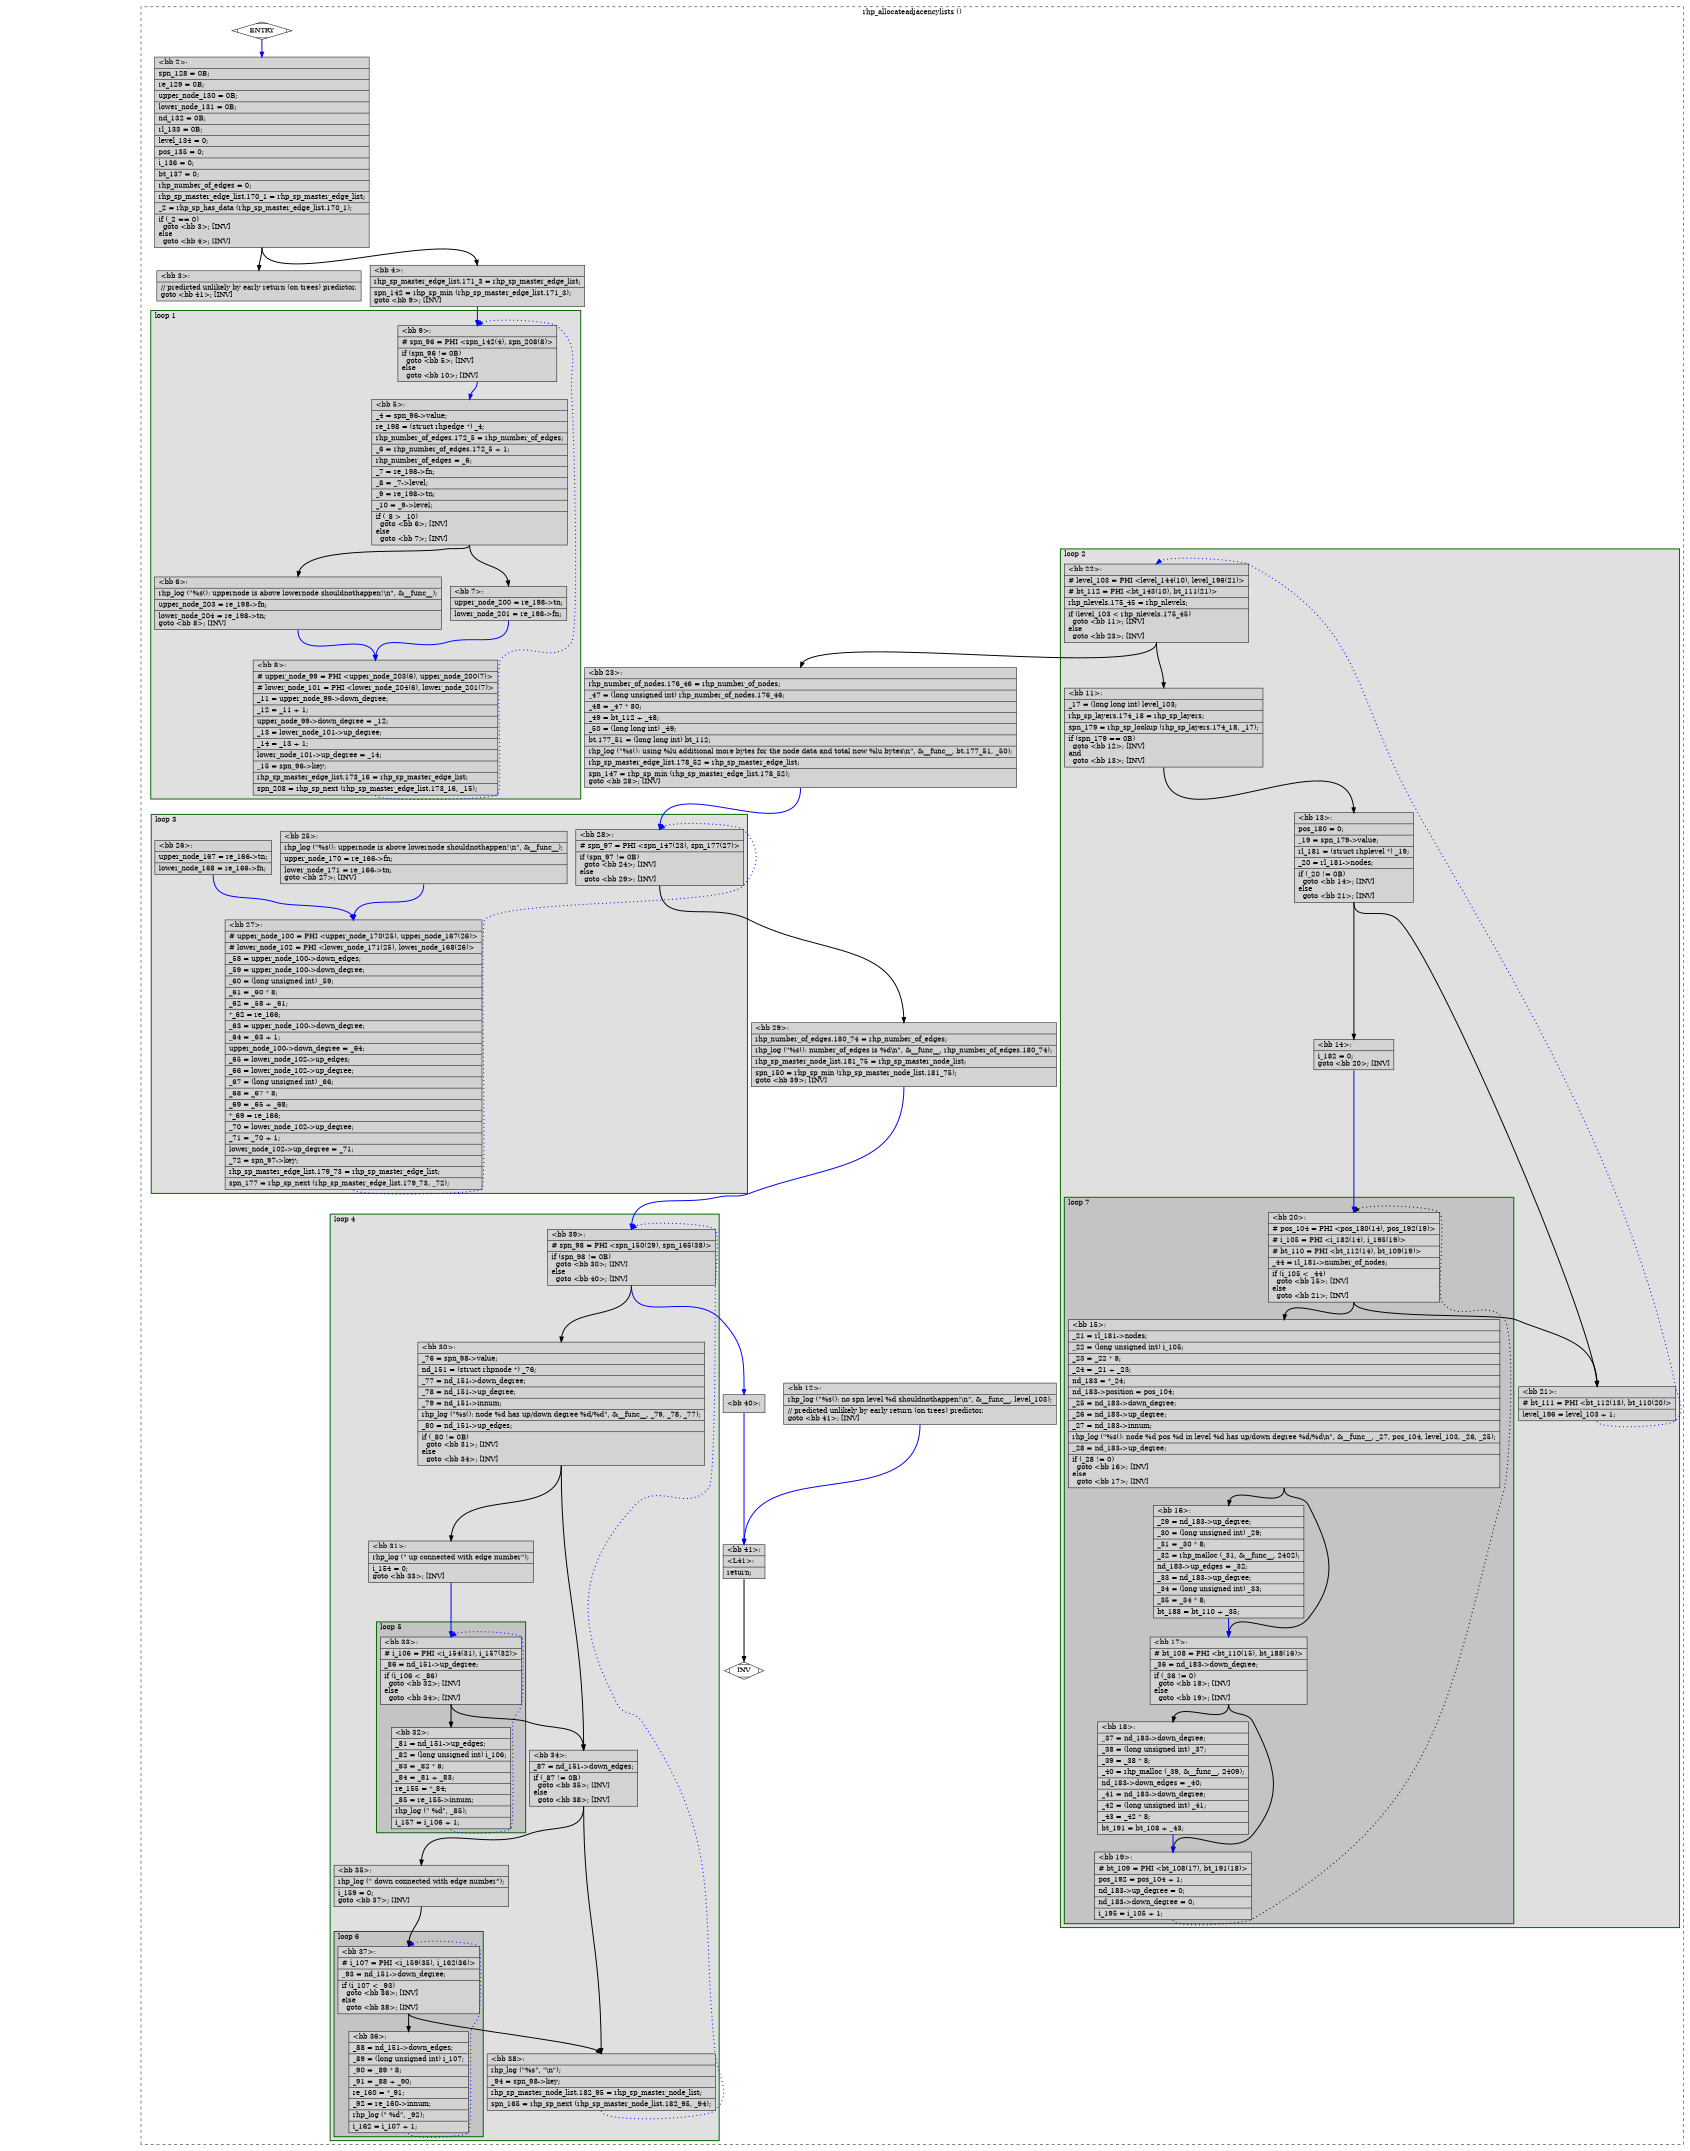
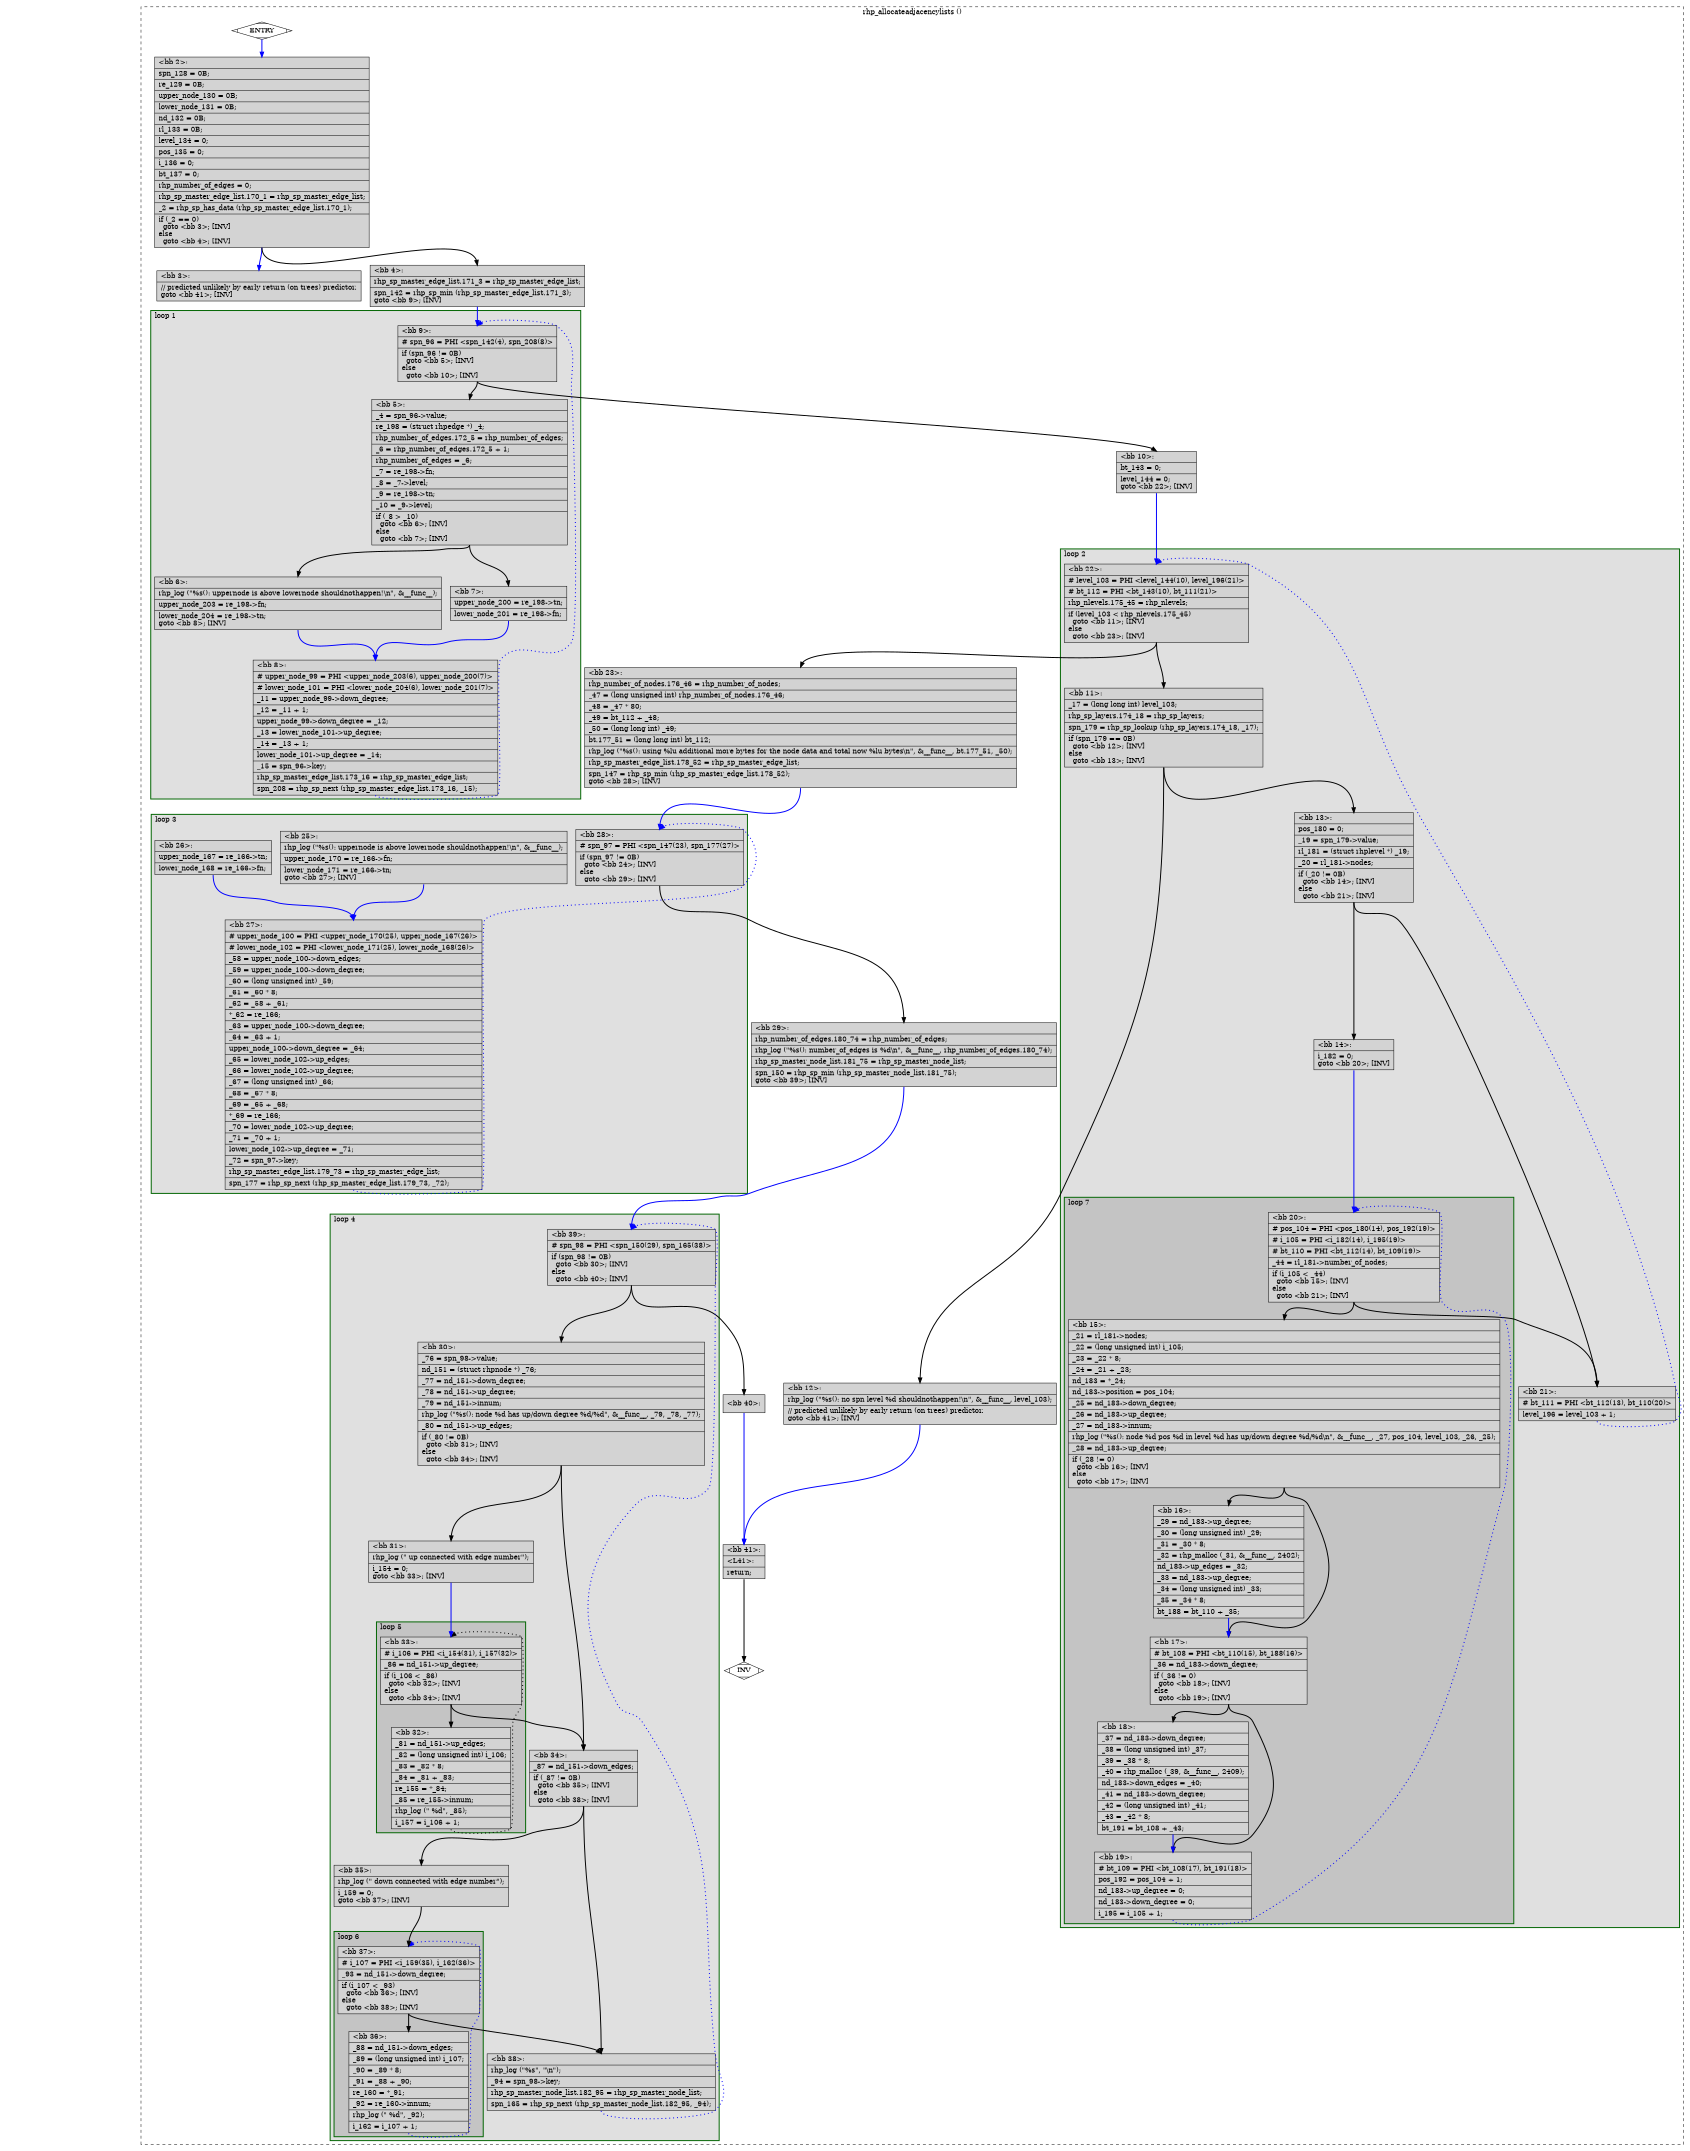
edge "<bb 2>:" -> "<bb 3>:": color black -> blue
edge "<bb 9>:" -> "<bb 5>:": color blue -> black
node "<bb 10>:": added
node "<bb 11>:": text "and" -> "else"
edge "<bb 11>:" -> "<bb 12>:": added
edge "<bb 39>:" -> "<bb 40>:": color blue -> black
edge "<bb 19>:" -> "<bb 20>:": color black -> blue
edge "<bb 32>:" -> "<bb 33>:": color blue -> black
